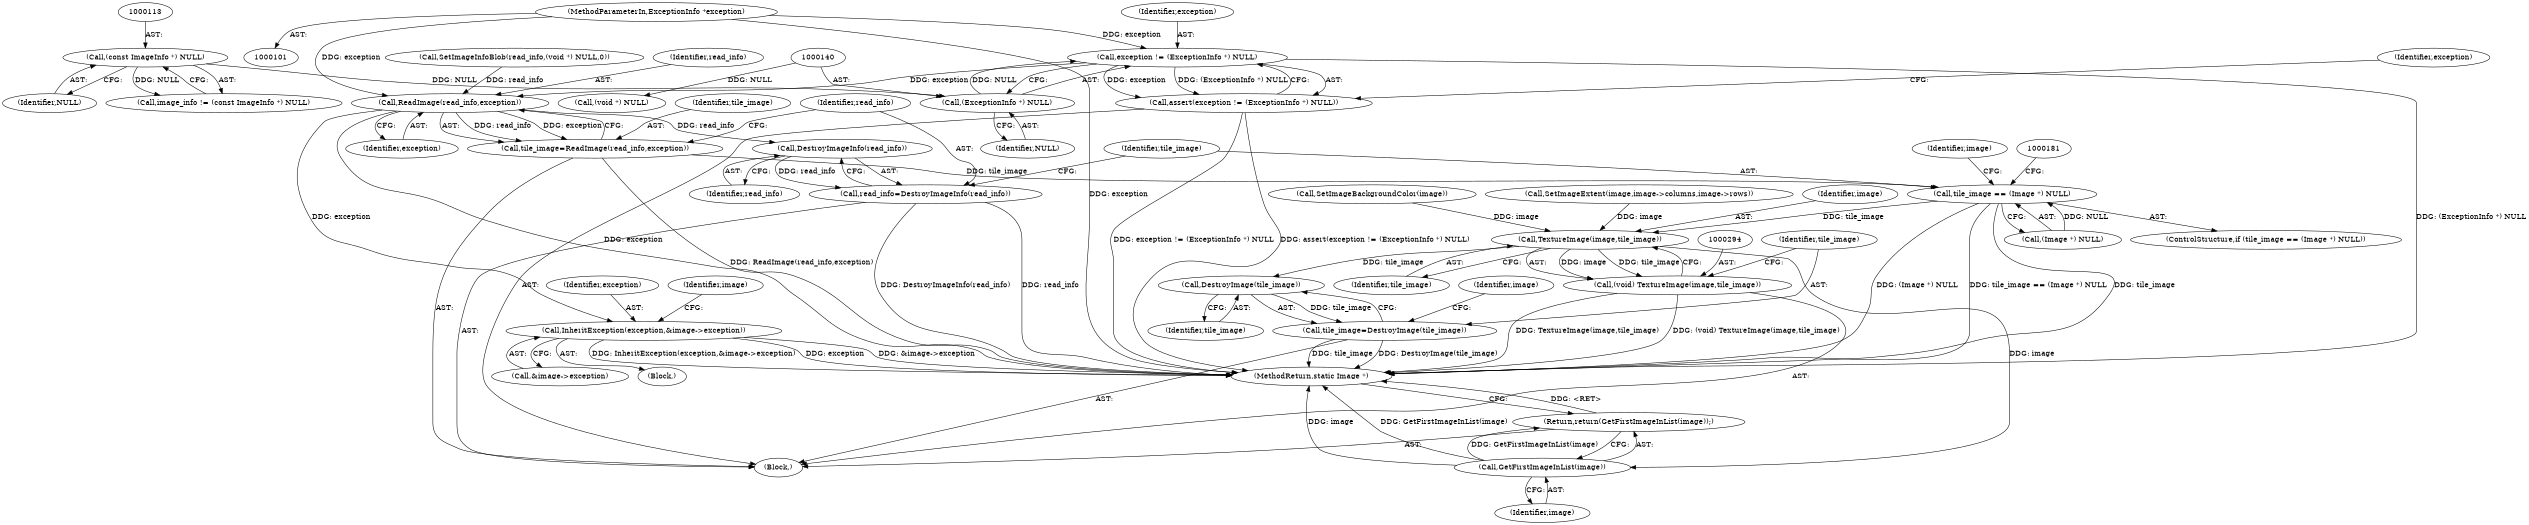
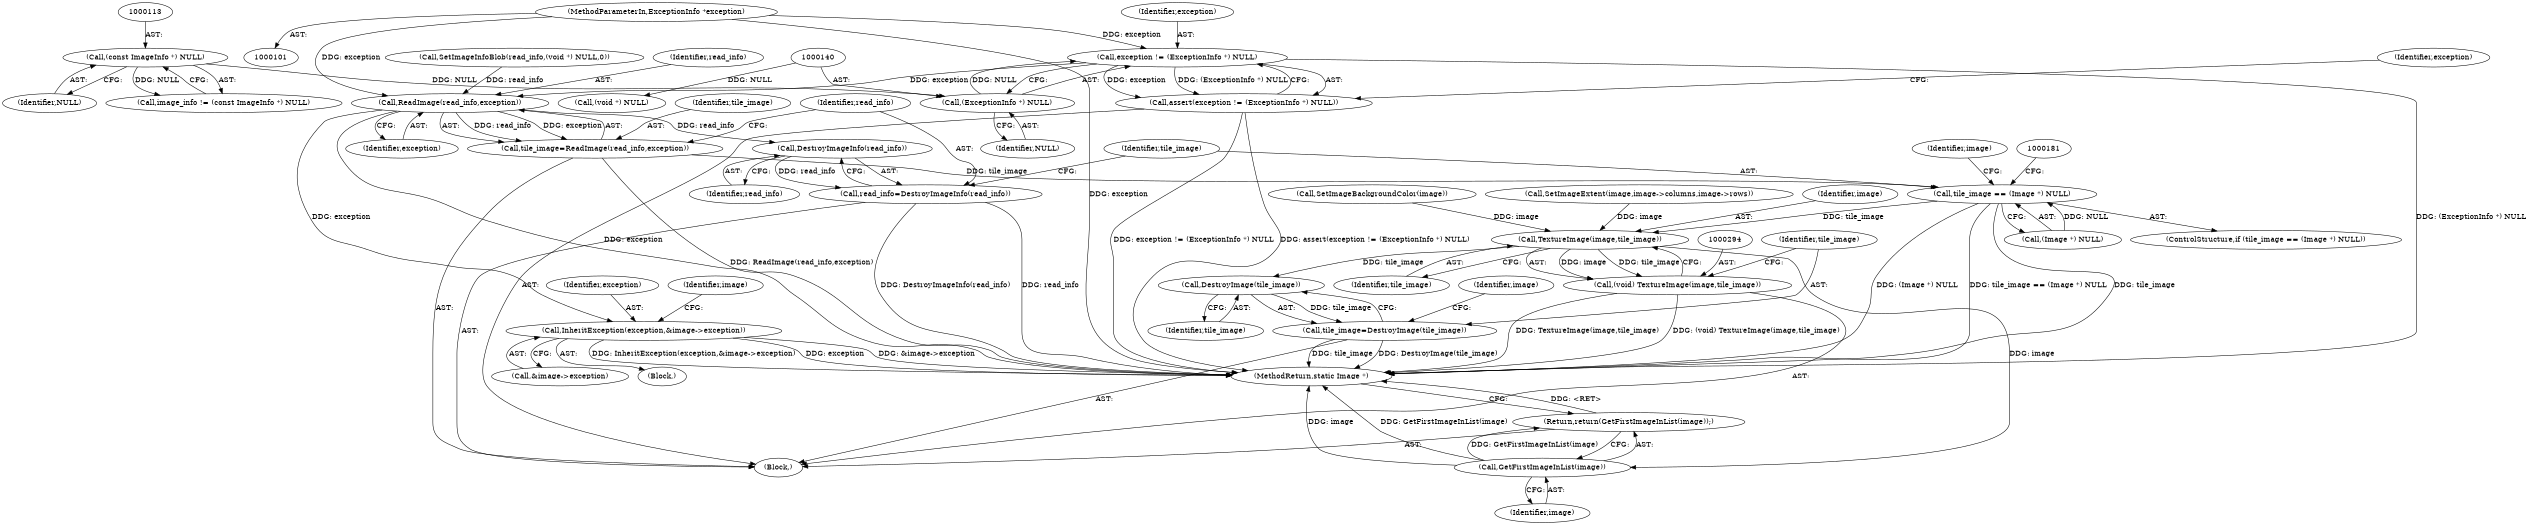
edge "(Call,tile_image=ReadImage(read_info,exception))" -> "(Call,ReadImage(read_info,exception))": label "CFG: " -> "AST: "
